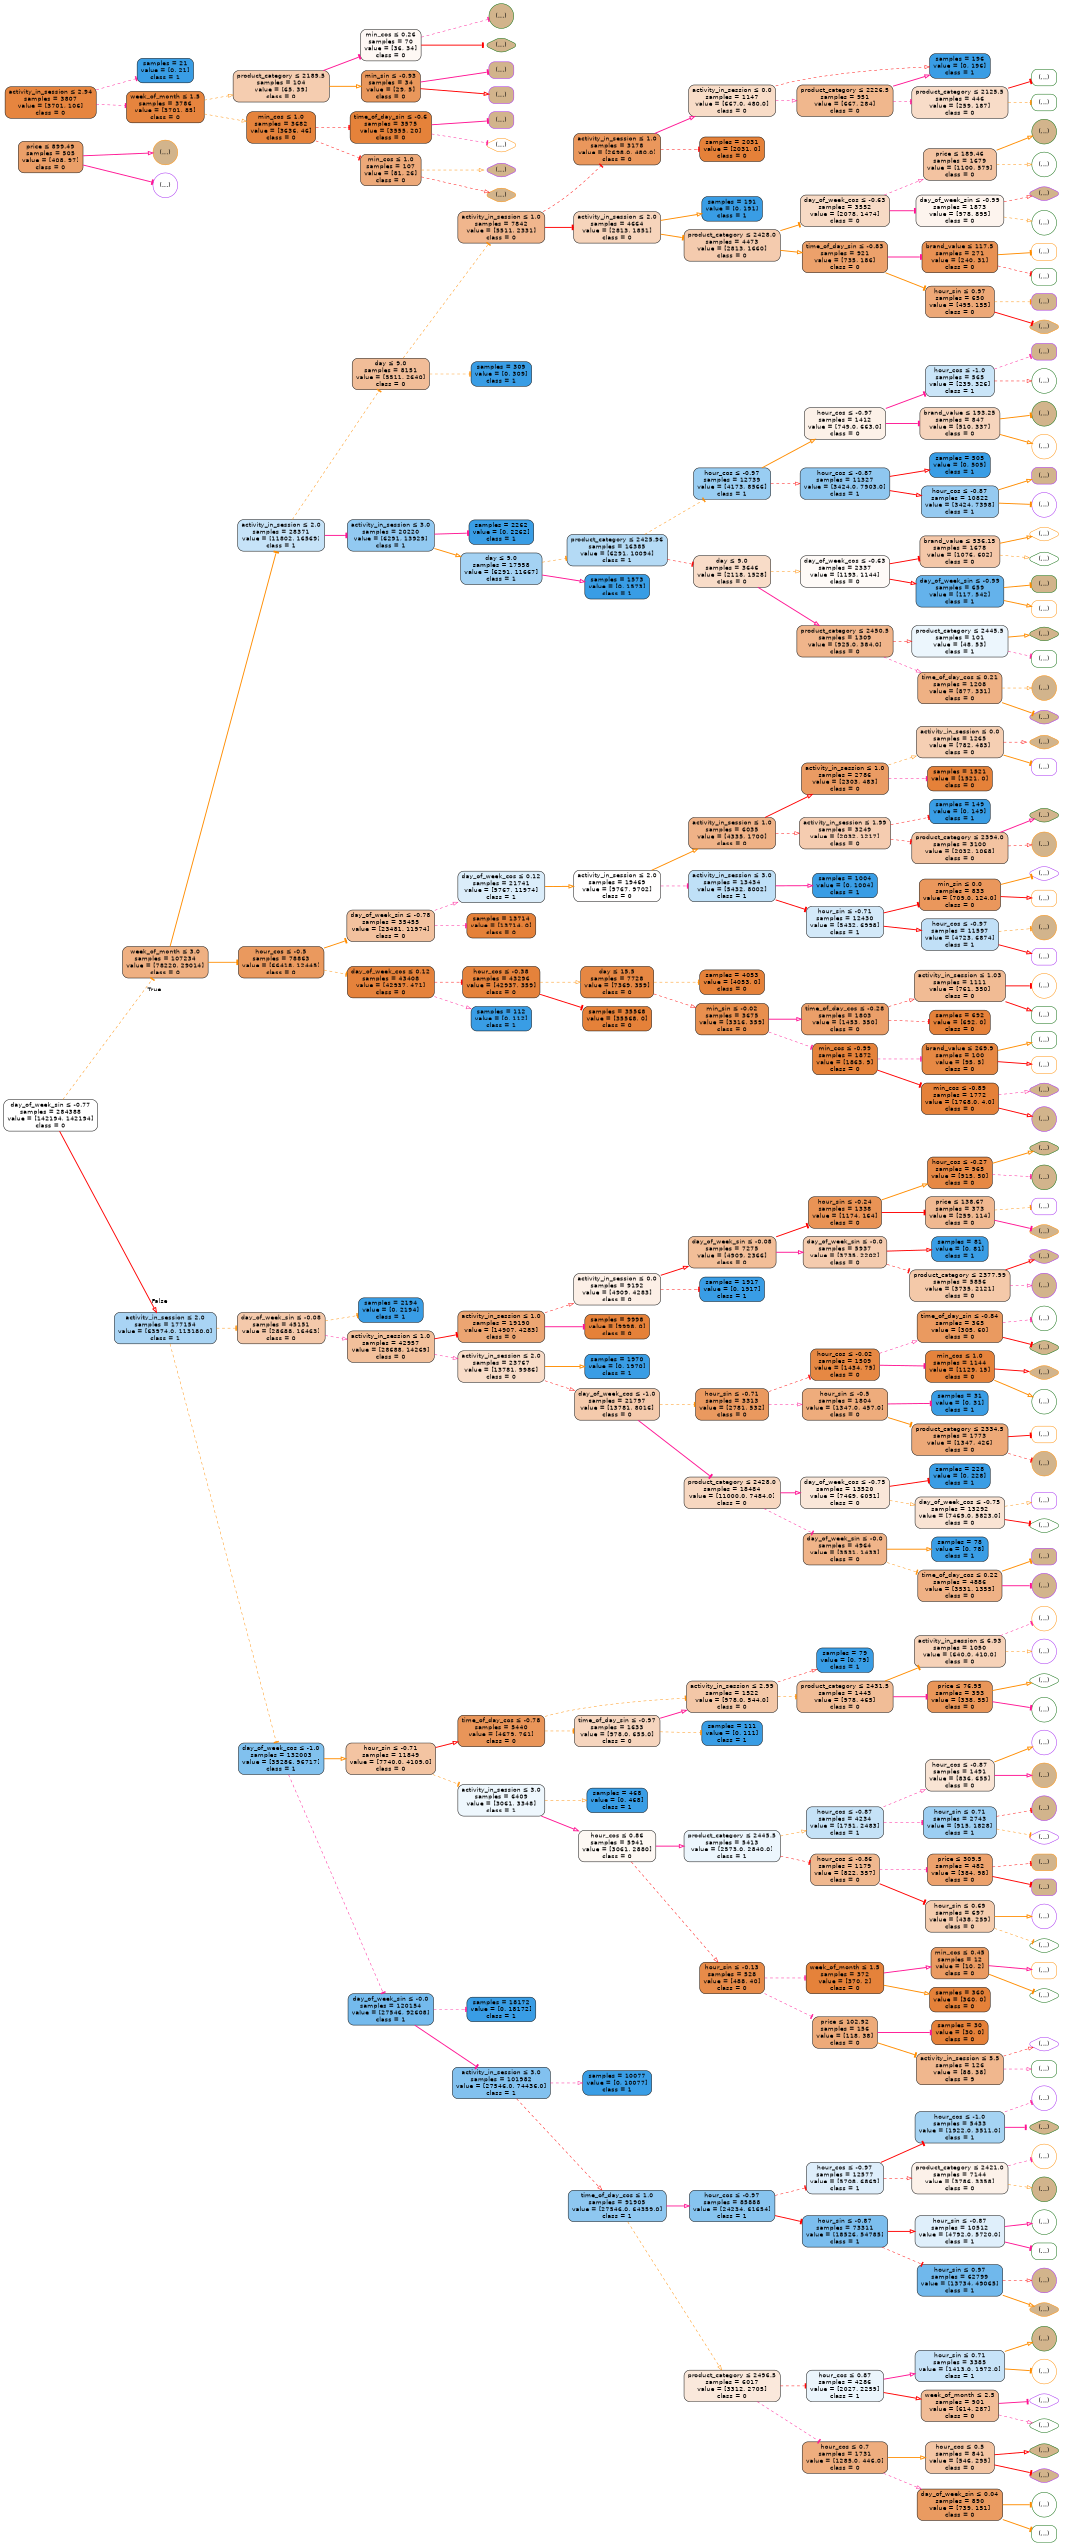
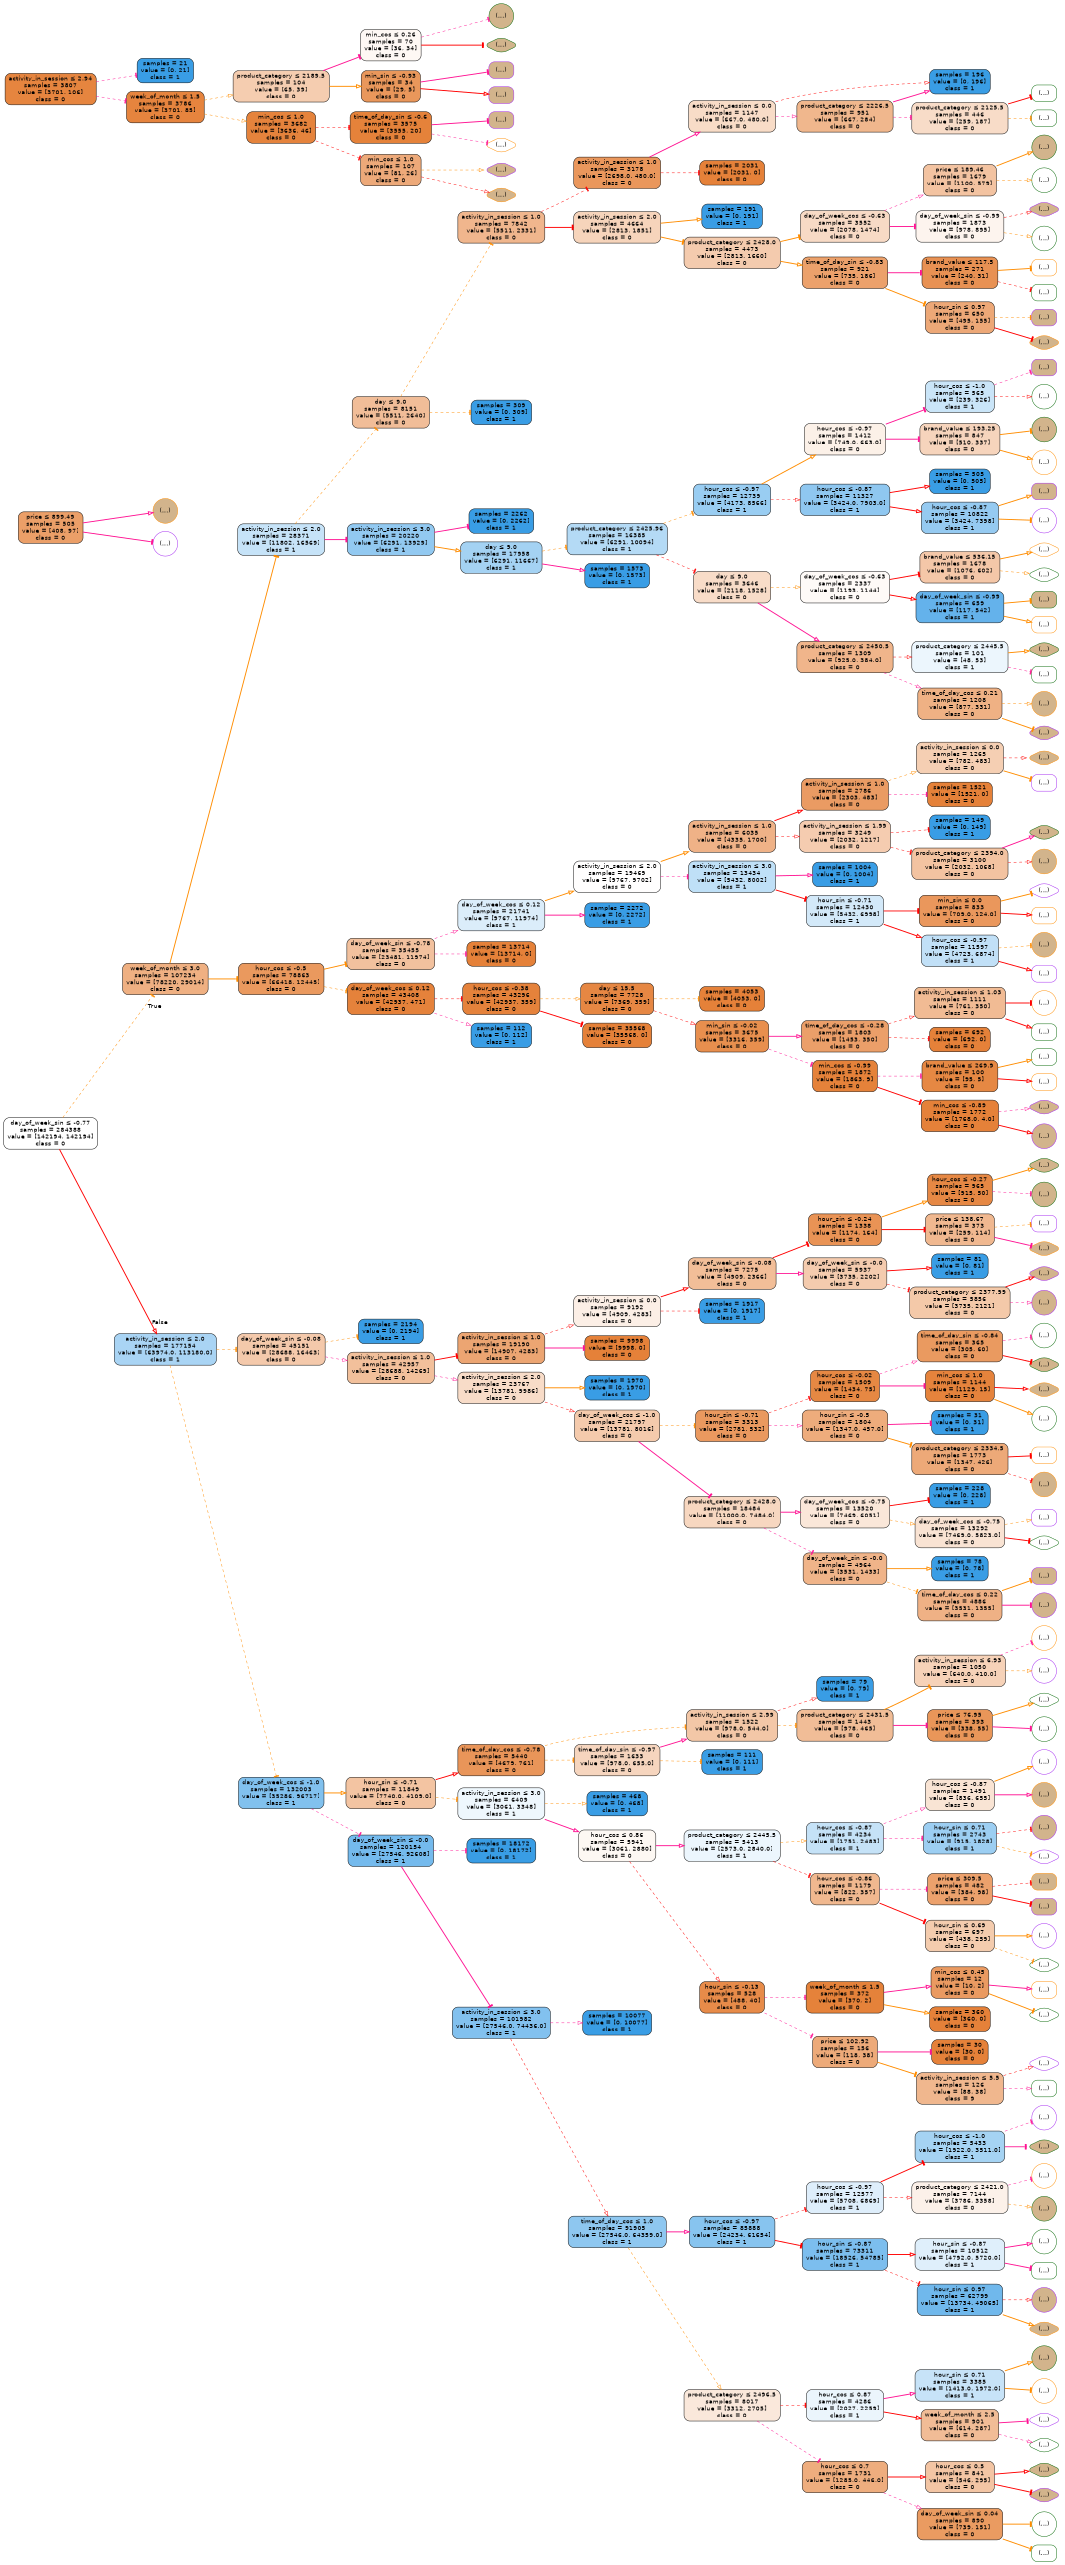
node "samples = 2272": added
node "product_category ≤ 2496.5": text "samples = 6017" -> "samples = 8017"
edge "hour_cos ≤ 0.7" -> "hour_cos ≤ 0.5": color darkorange -> red
